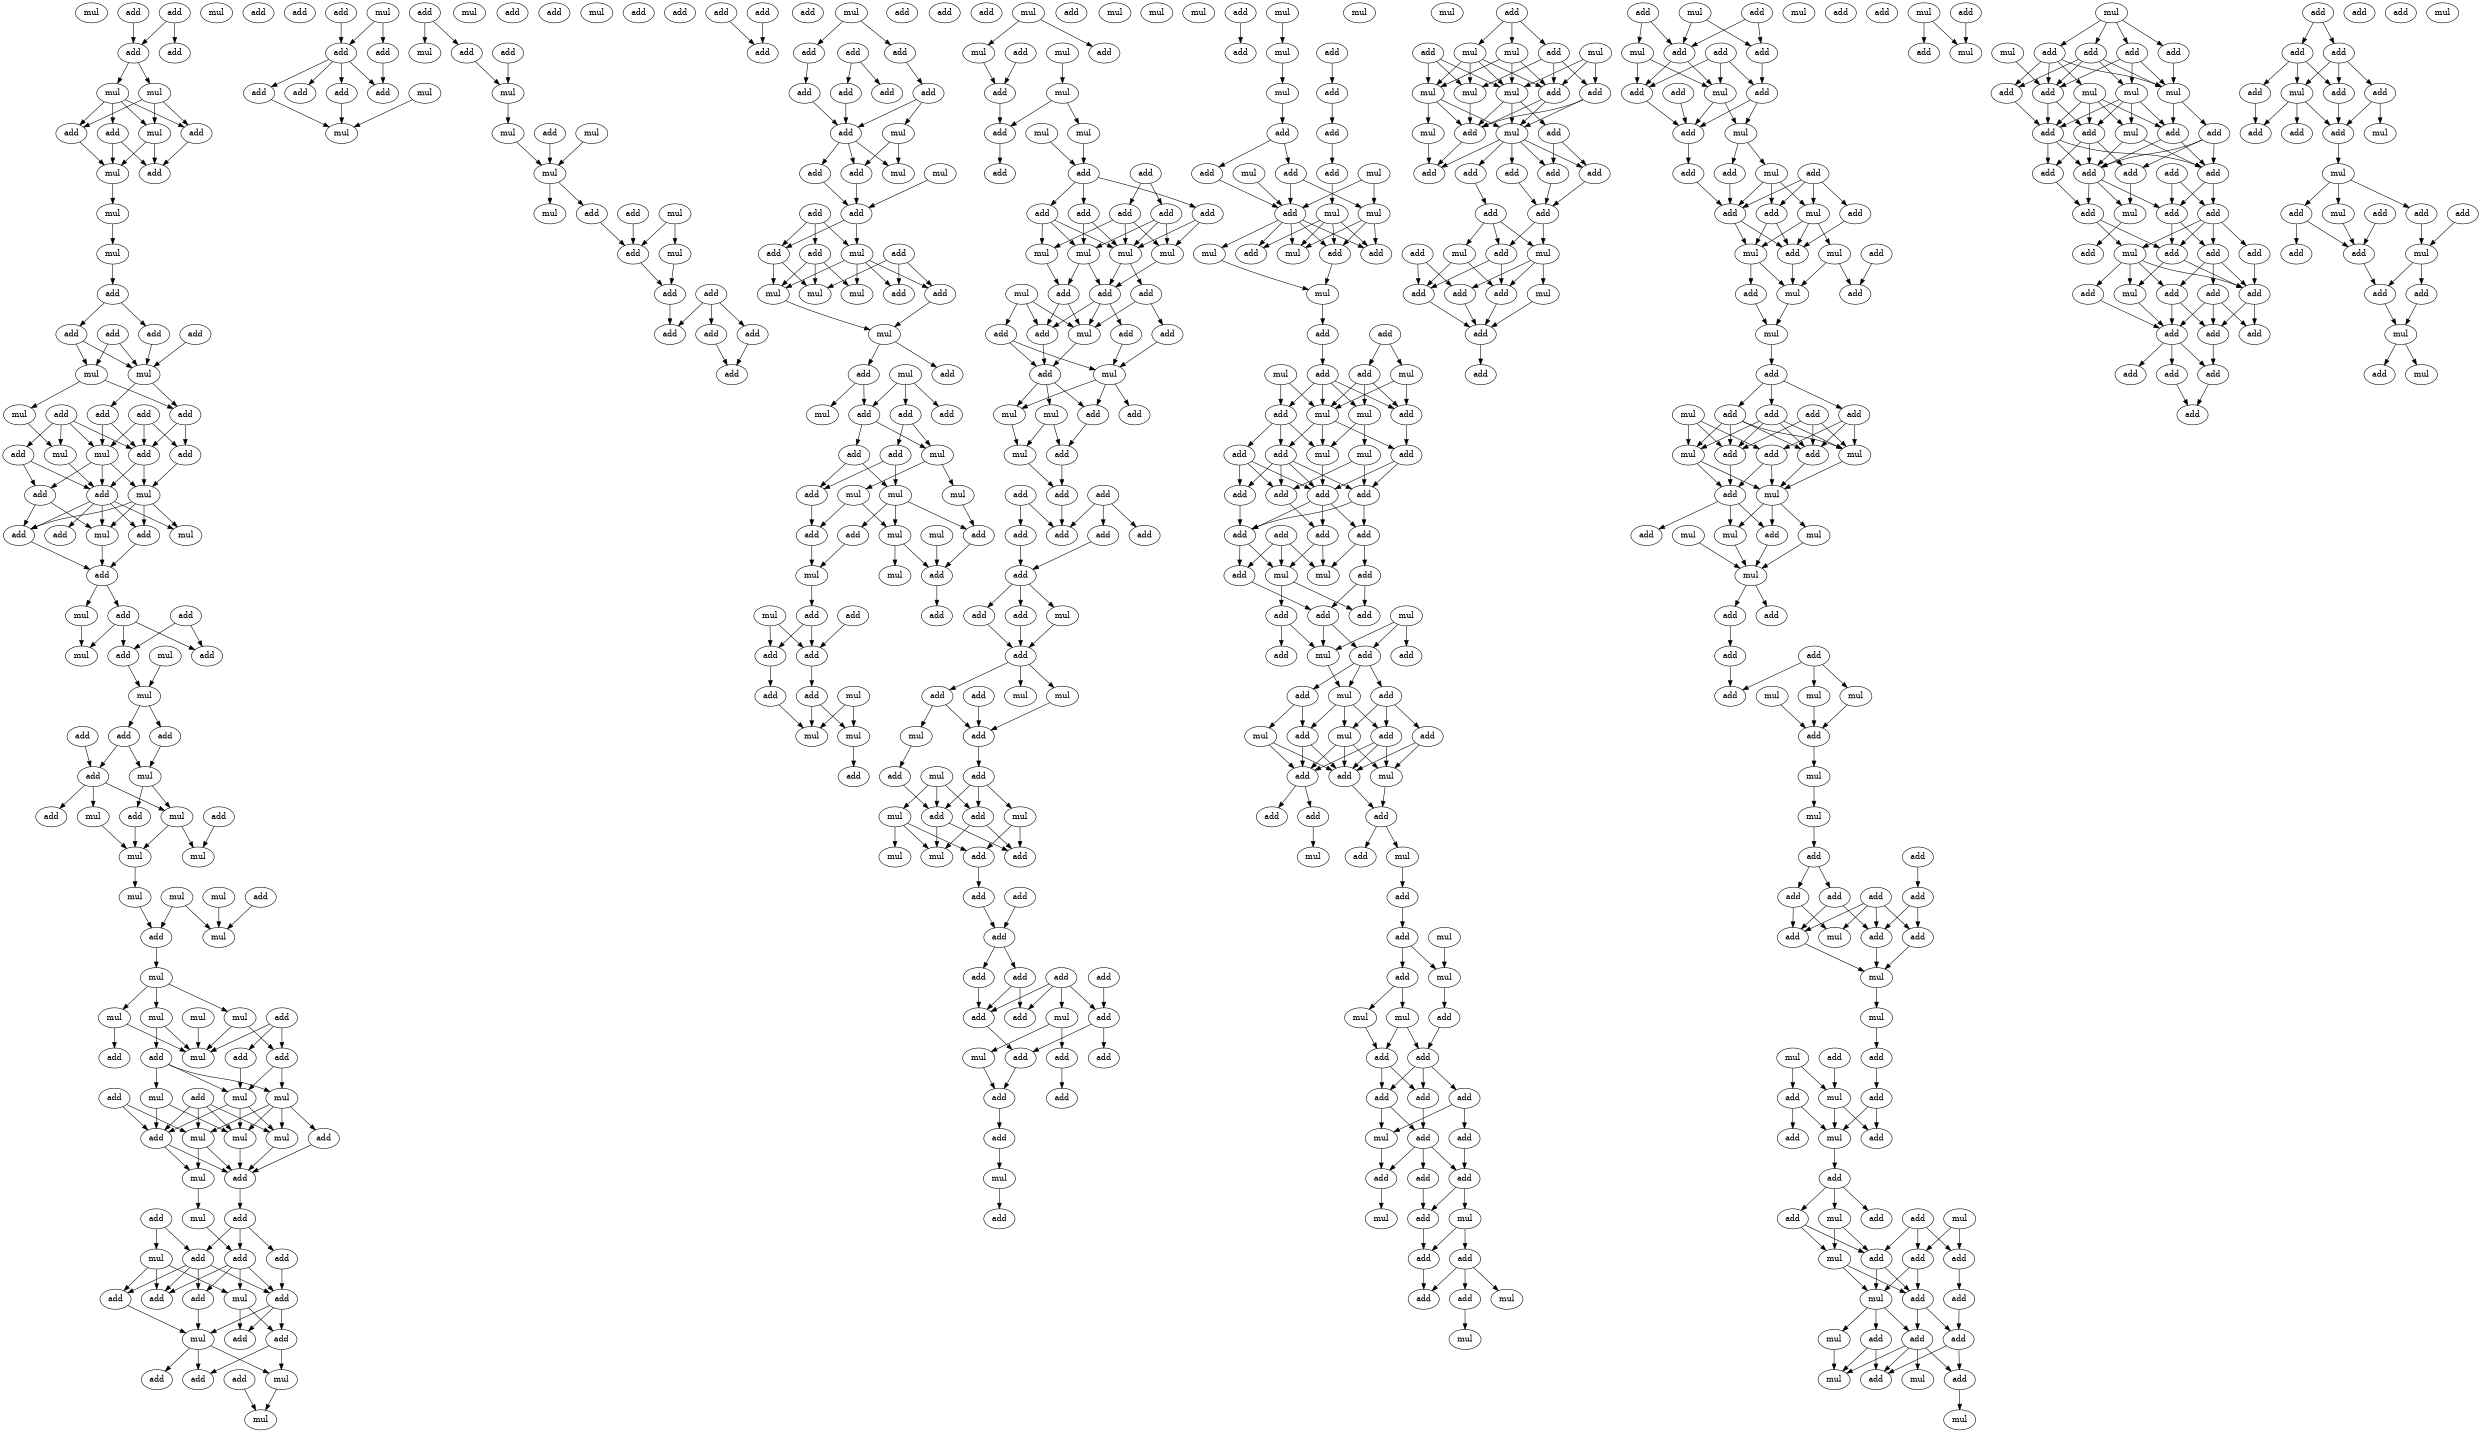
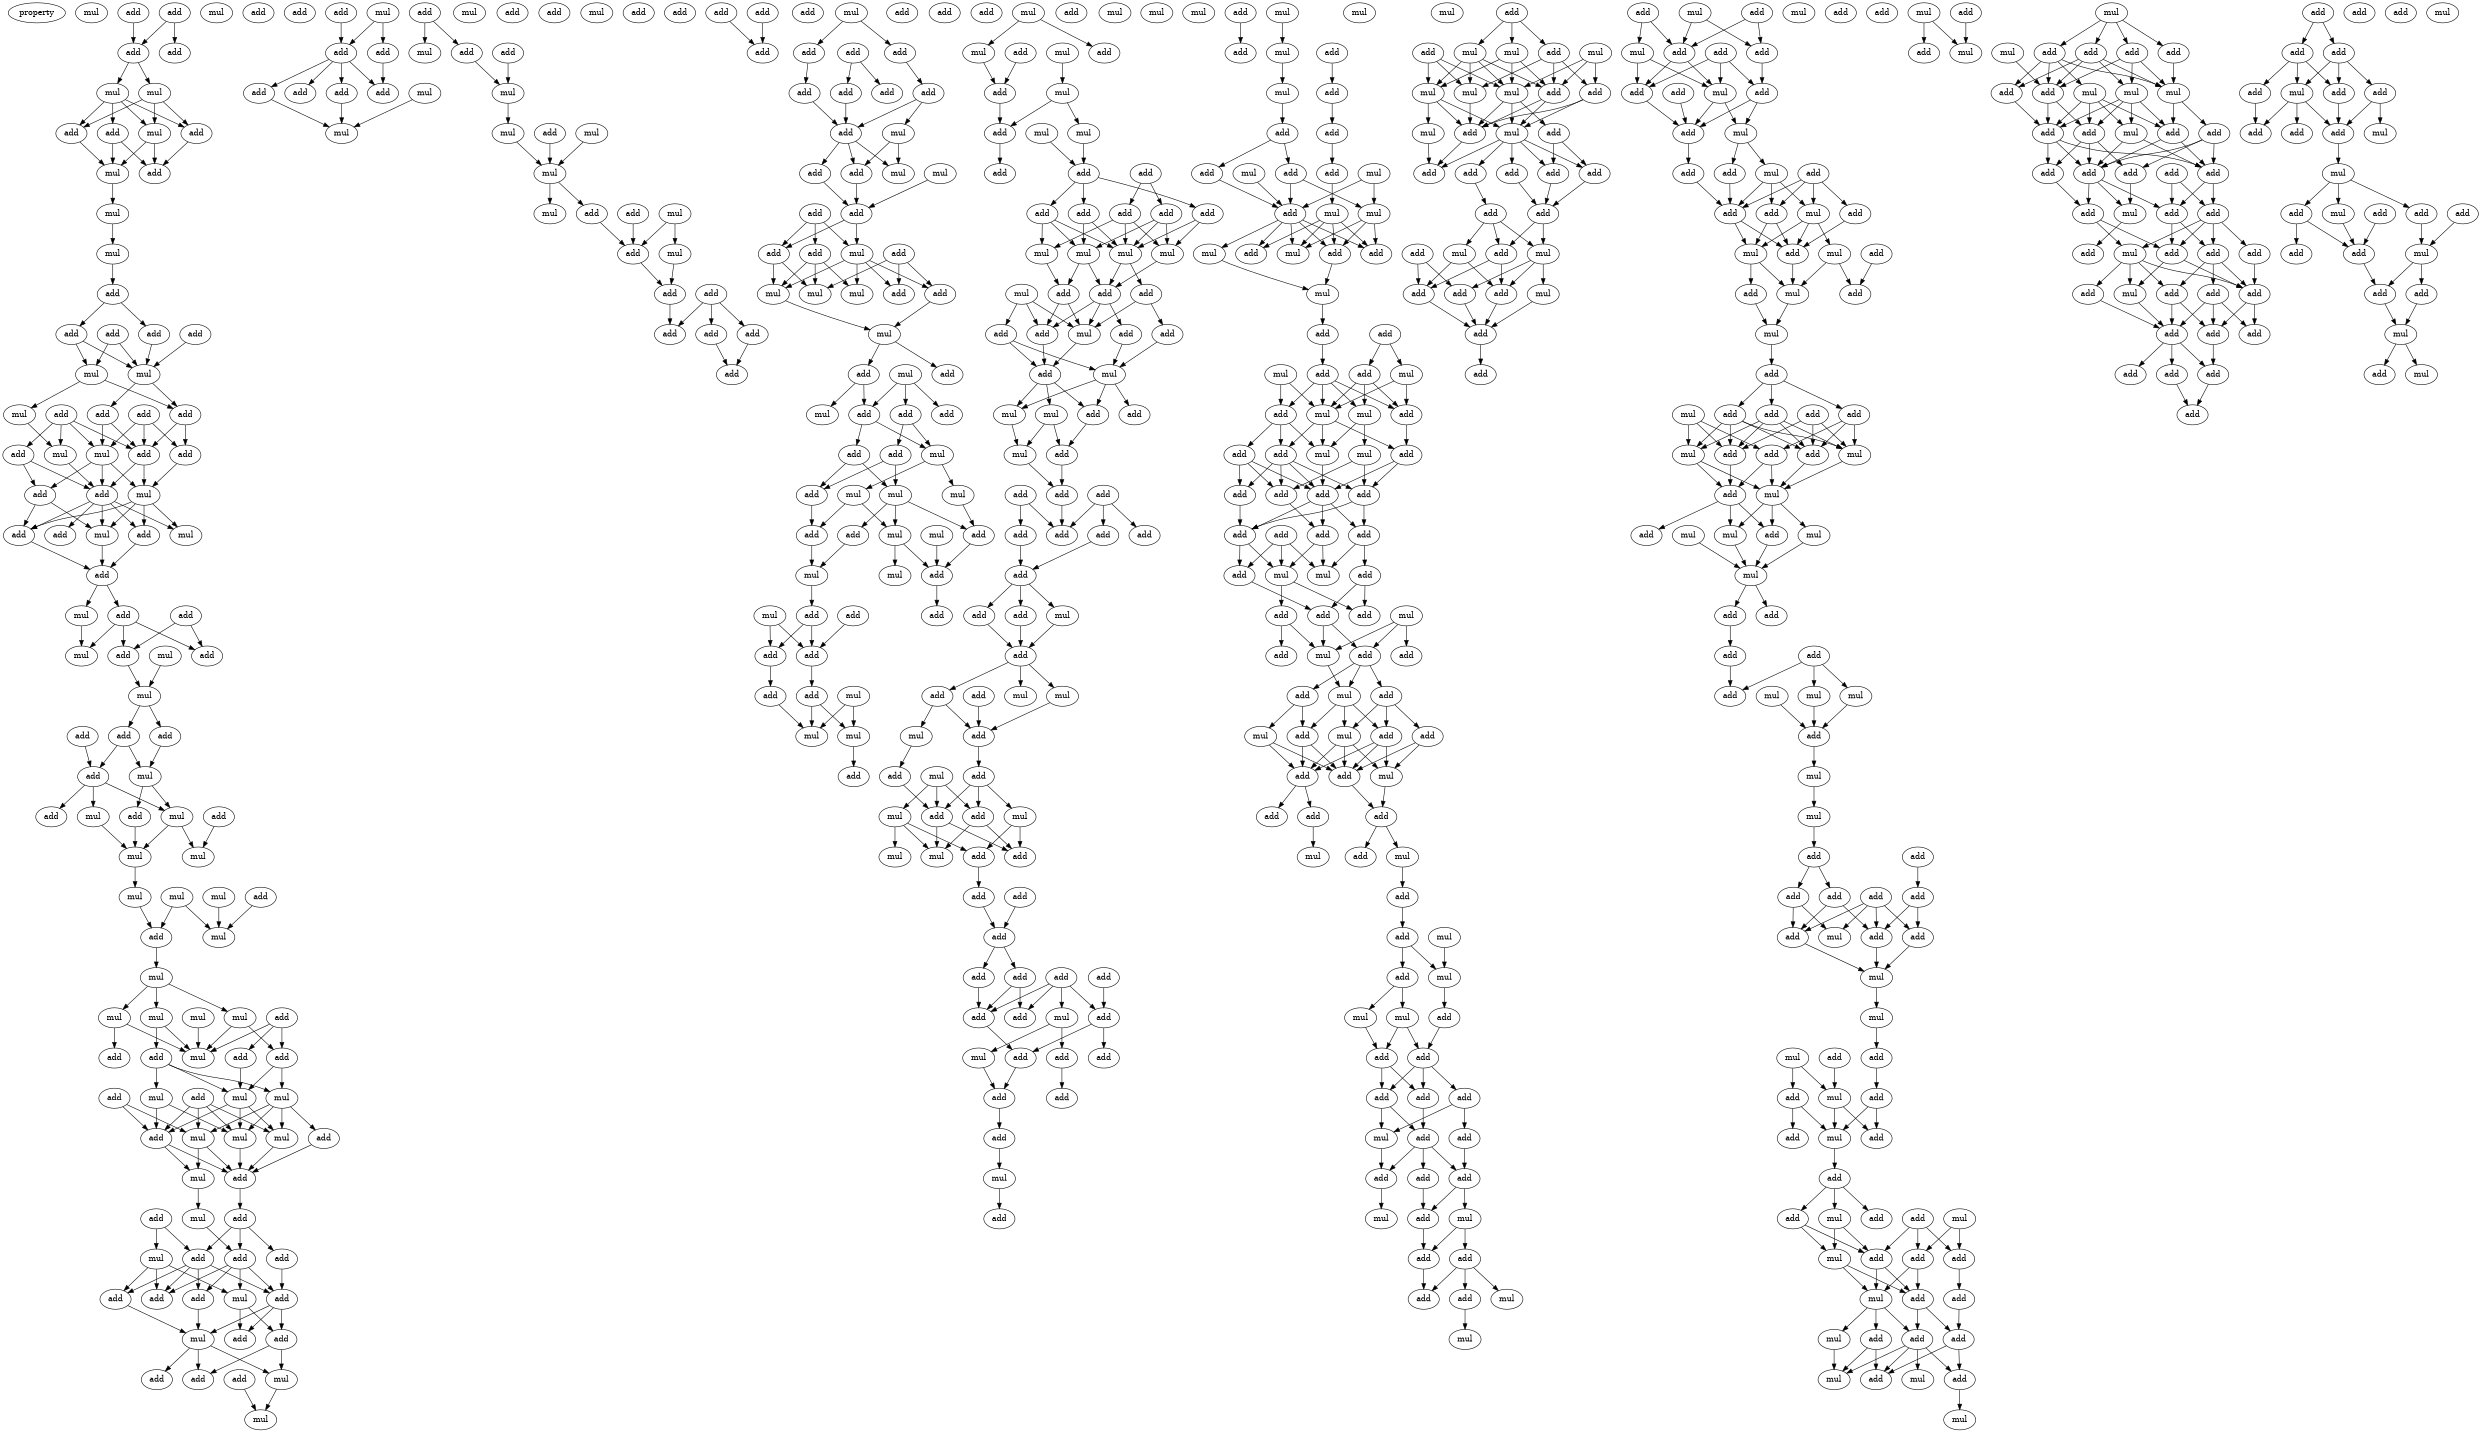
node "property": added
